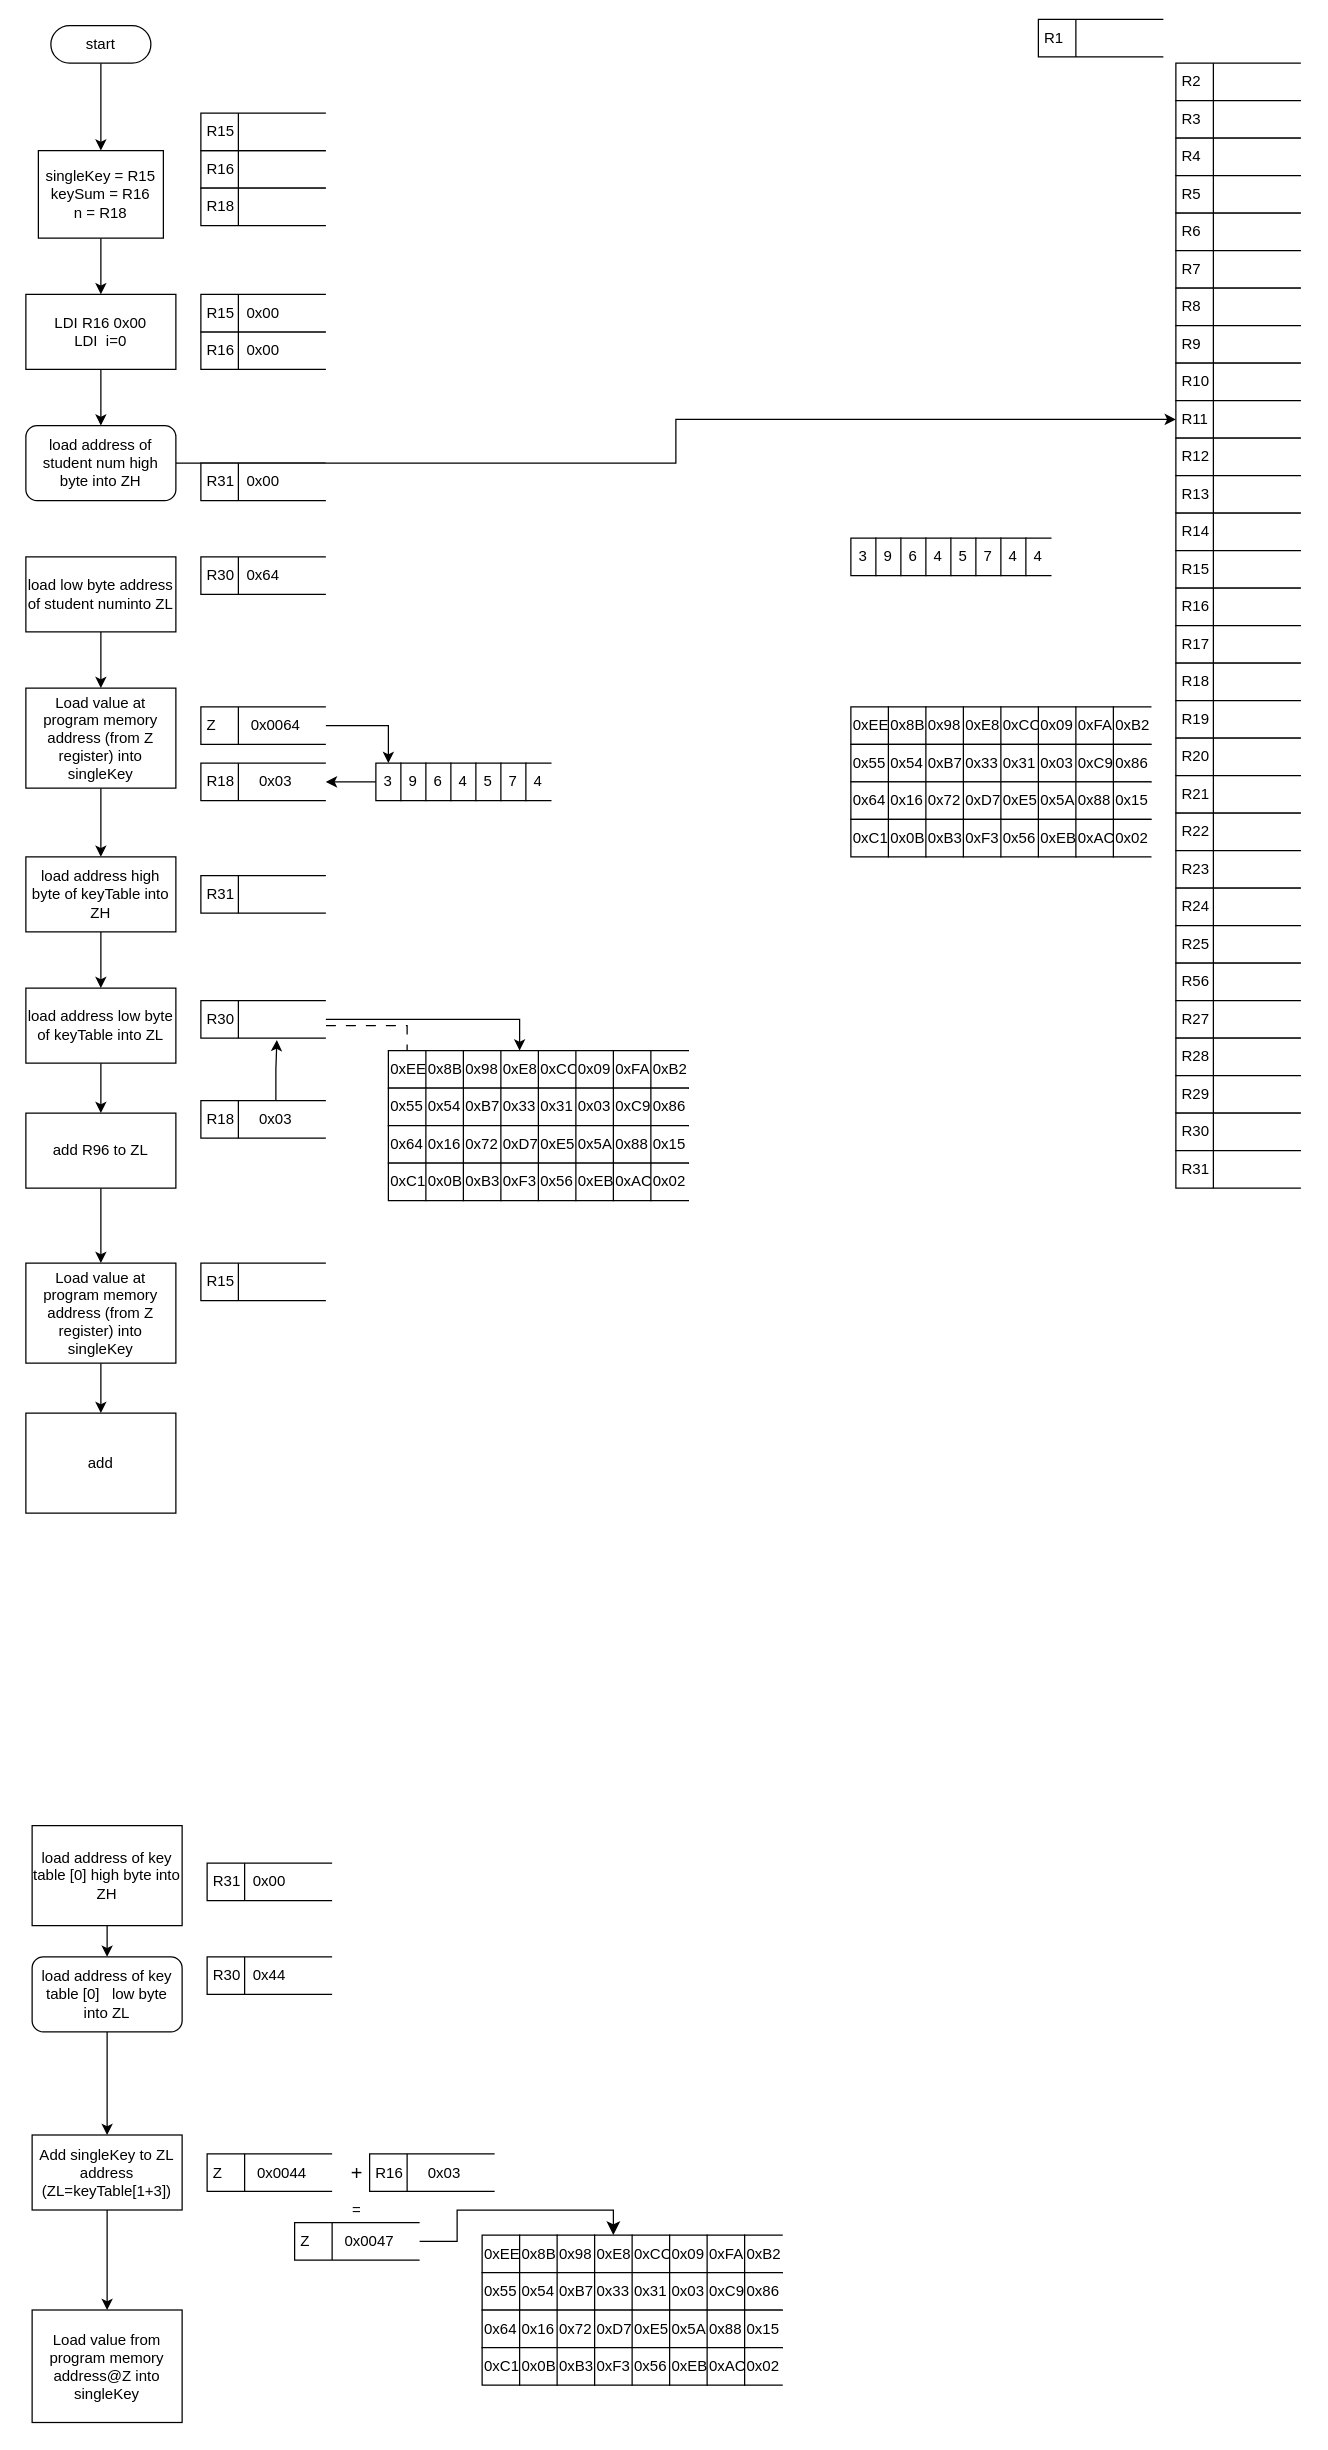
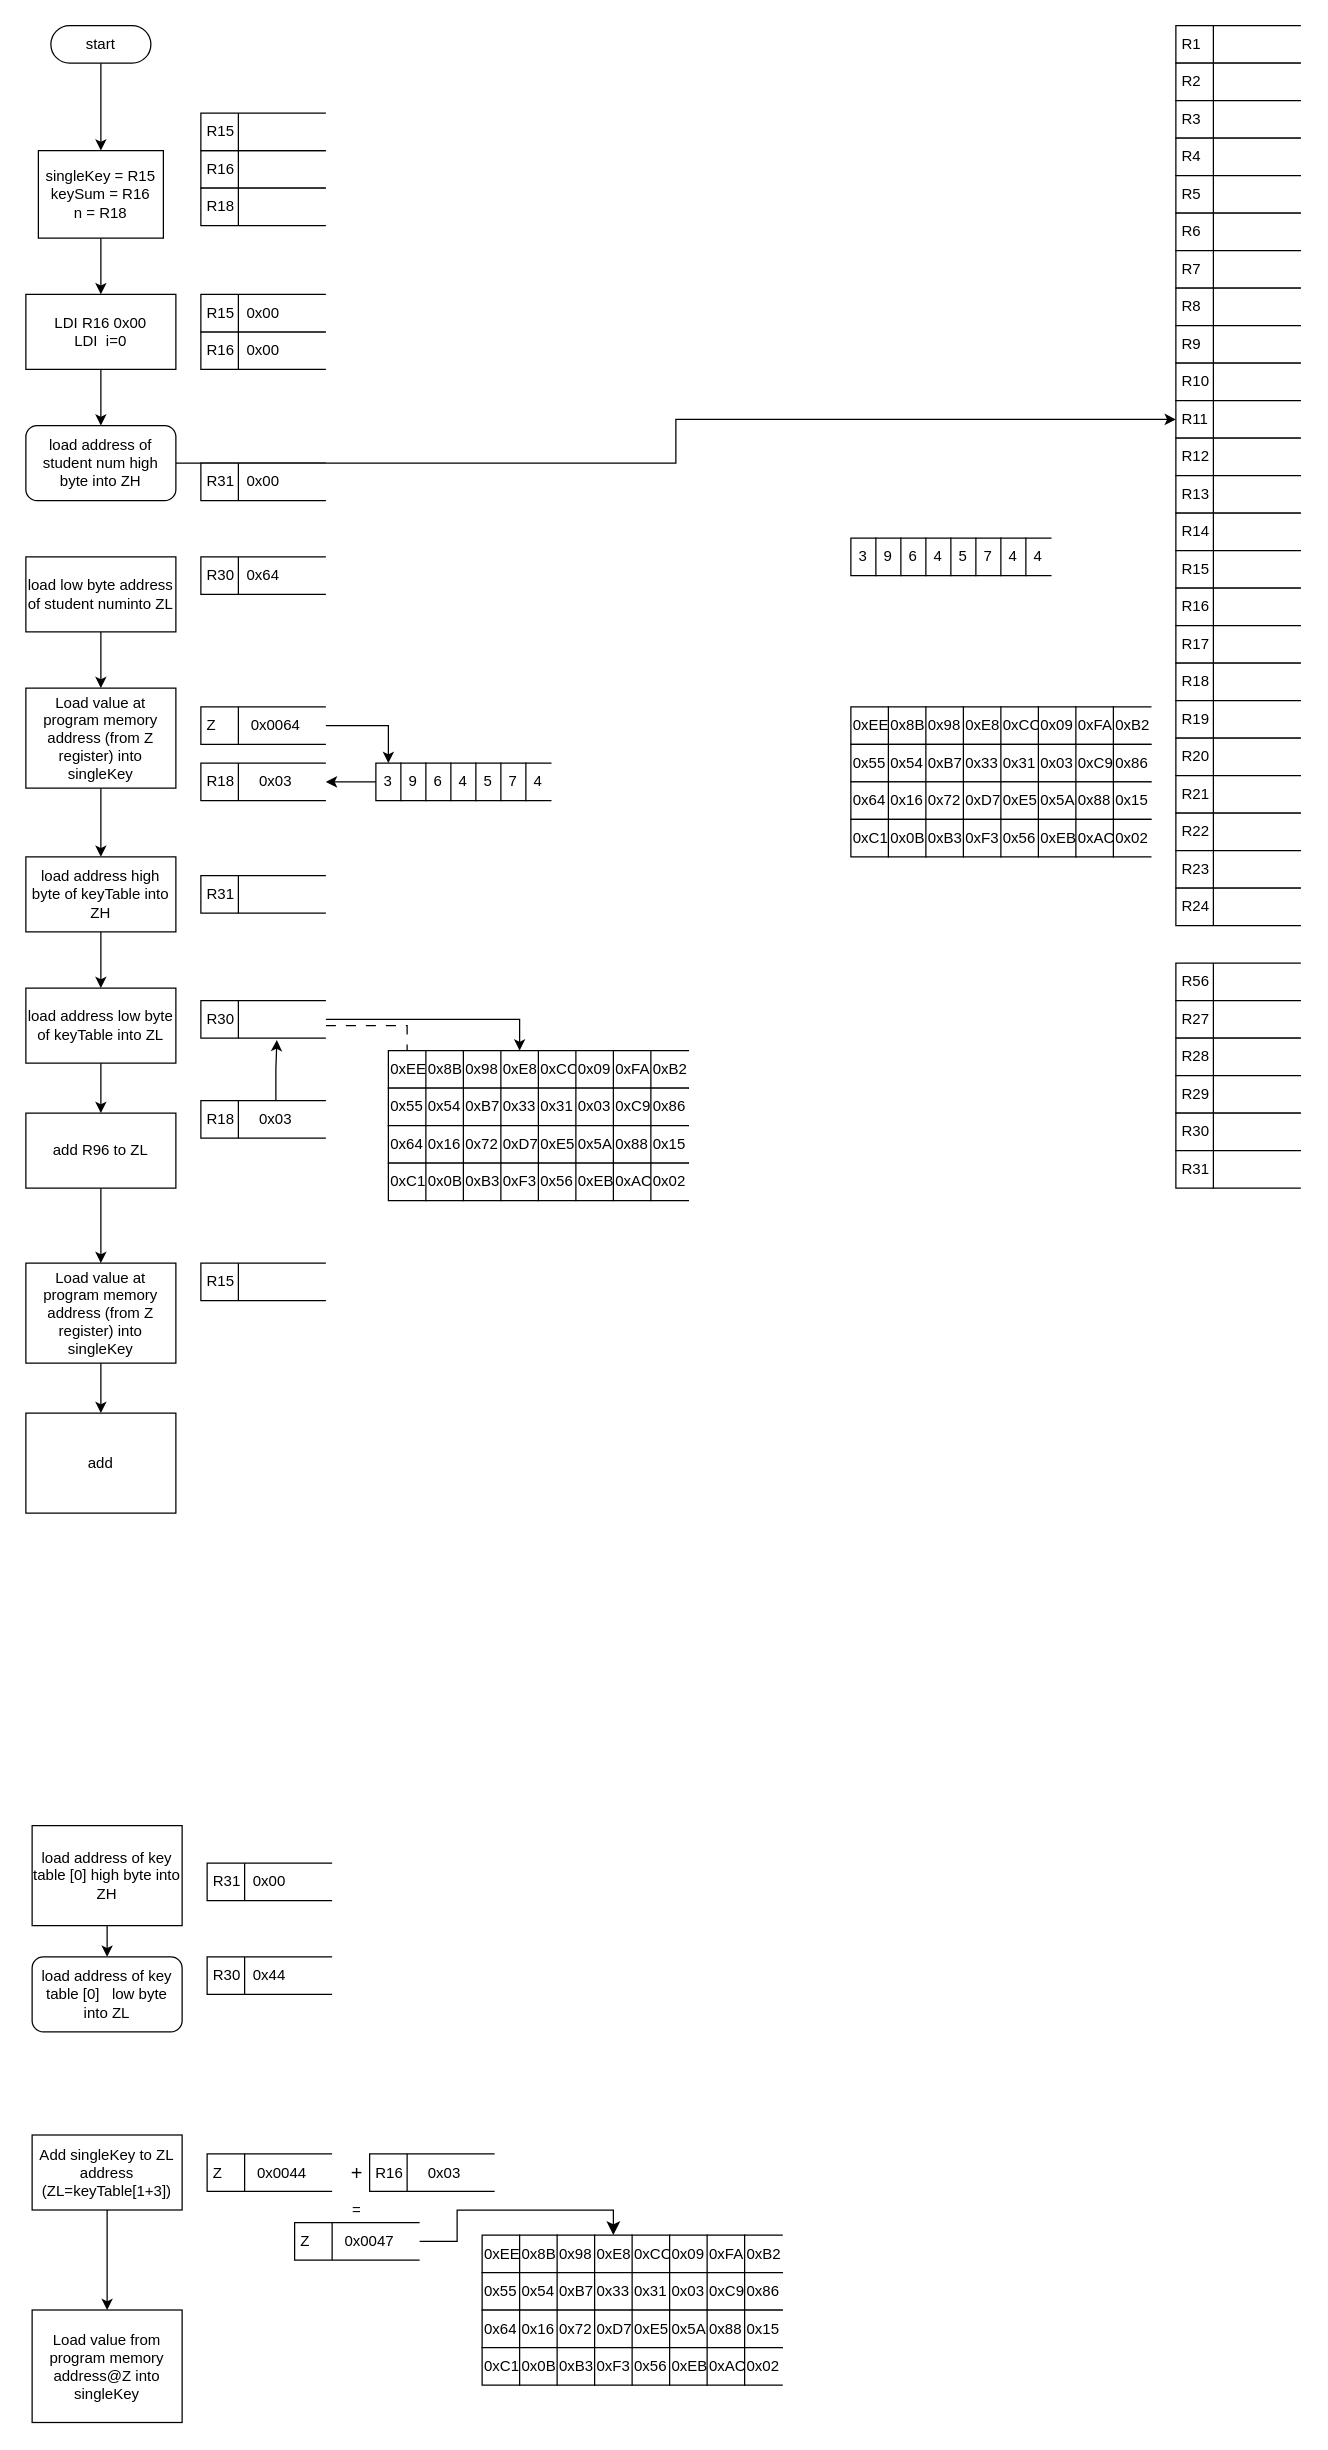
node "R1": moved (1101, 38) -> (1238, 44)
node "R25": removed
edge "load address of key table [0] low byte into ZL" -> "Add singleKey to ZL address (ZL=keyTable[1+3])": removed
